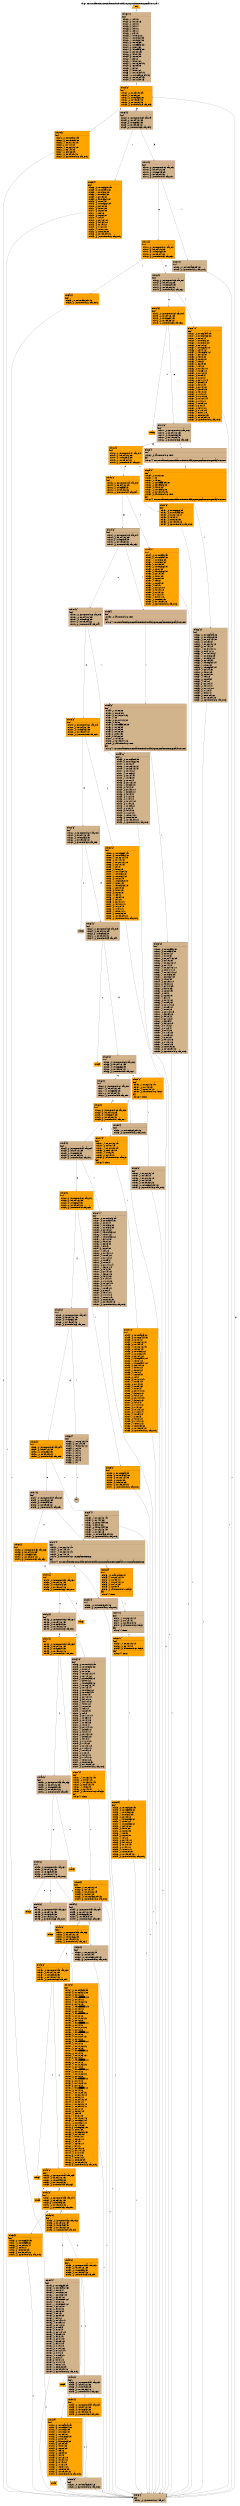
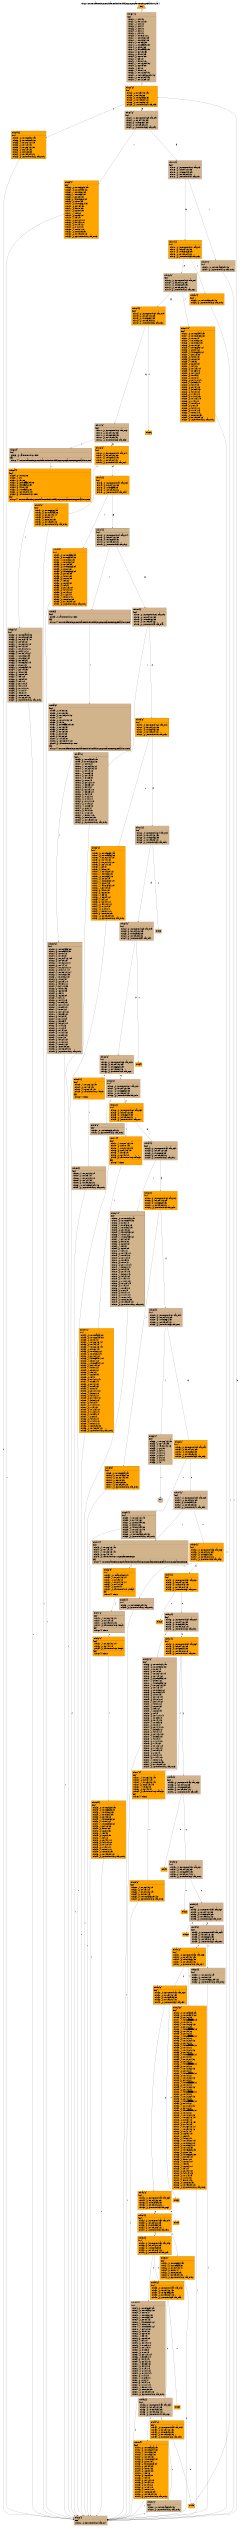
edge "0x4019bc [28]" -> "0x4019f4 [28]": now "0x4019d8 [28]" -> "0x4019f4 [28]"
